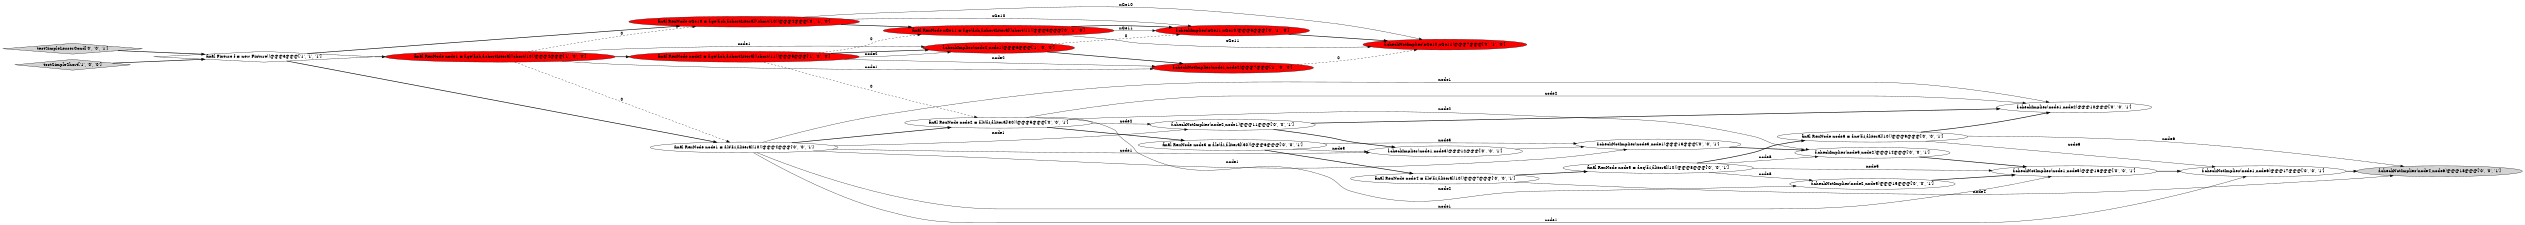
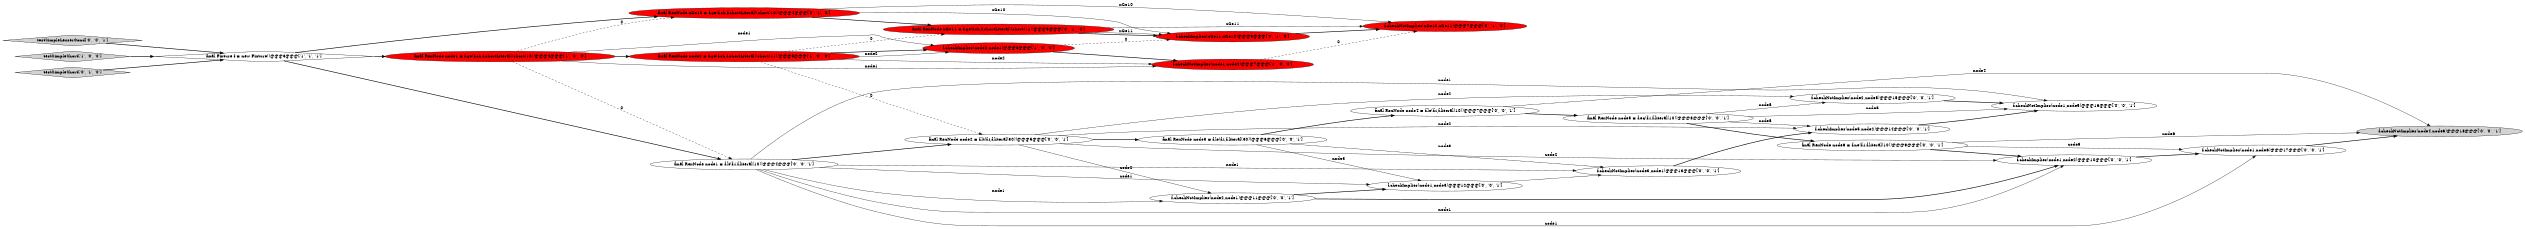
node "testSimpleShort['0', '1', '0']": added
edge "f.checkNotImplies(node1,node5)@@@16@@@['0', '0', '1']" -> "f.checkNotImplies(node1,node6)@@@17@@@['0', '0', '1']": now "f.checkImplies(node1,node2)@@@10@@@['0', '0', '1']" -> "f.checkNotImplies(node1,node6)@@@17@@@['0', '0', '1']"
